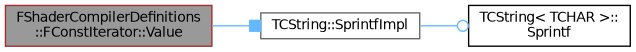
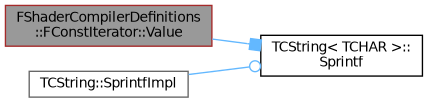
edge "FShaderCompilerDefinitions ::FConstIterator::Value" -> "TCString::SprintfImpl": now "FShaderCompilerDefinitions ::FConstIterator::Value" -> "TCString< TCHAR >:: Sprintf"
